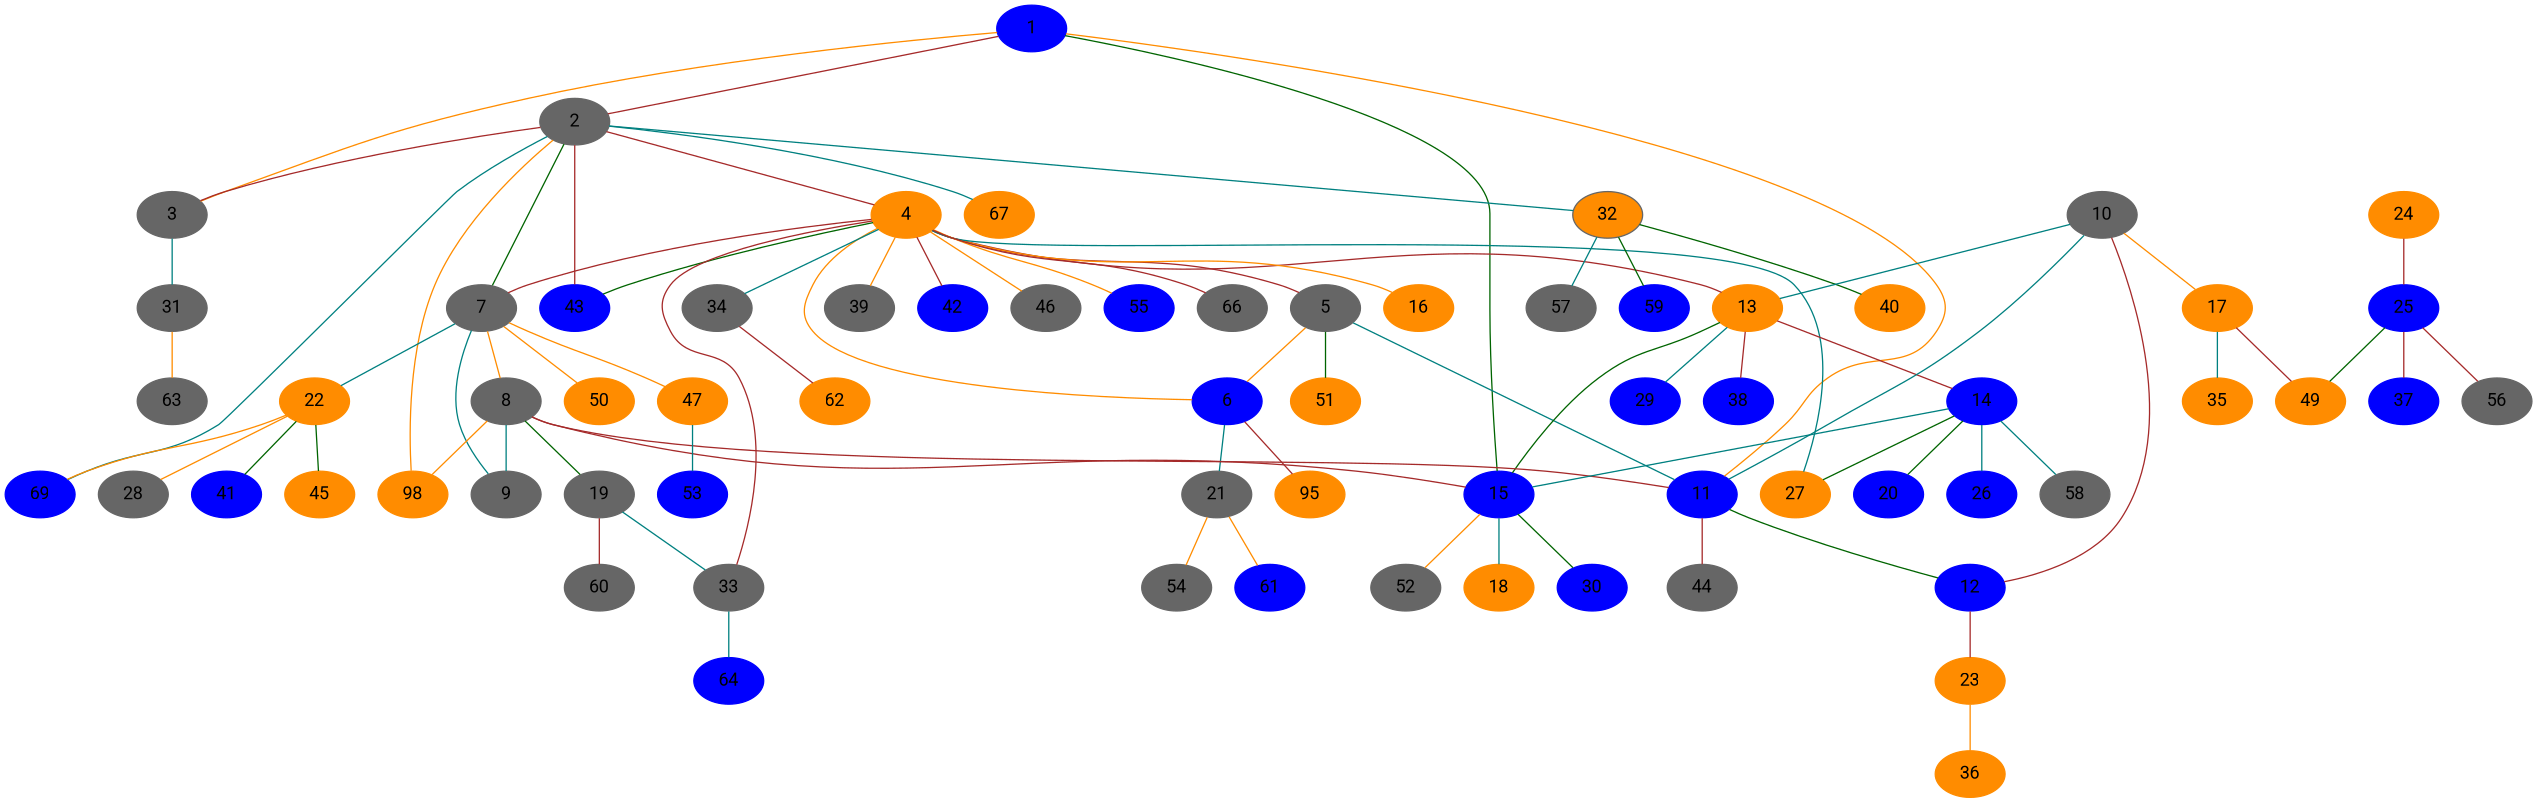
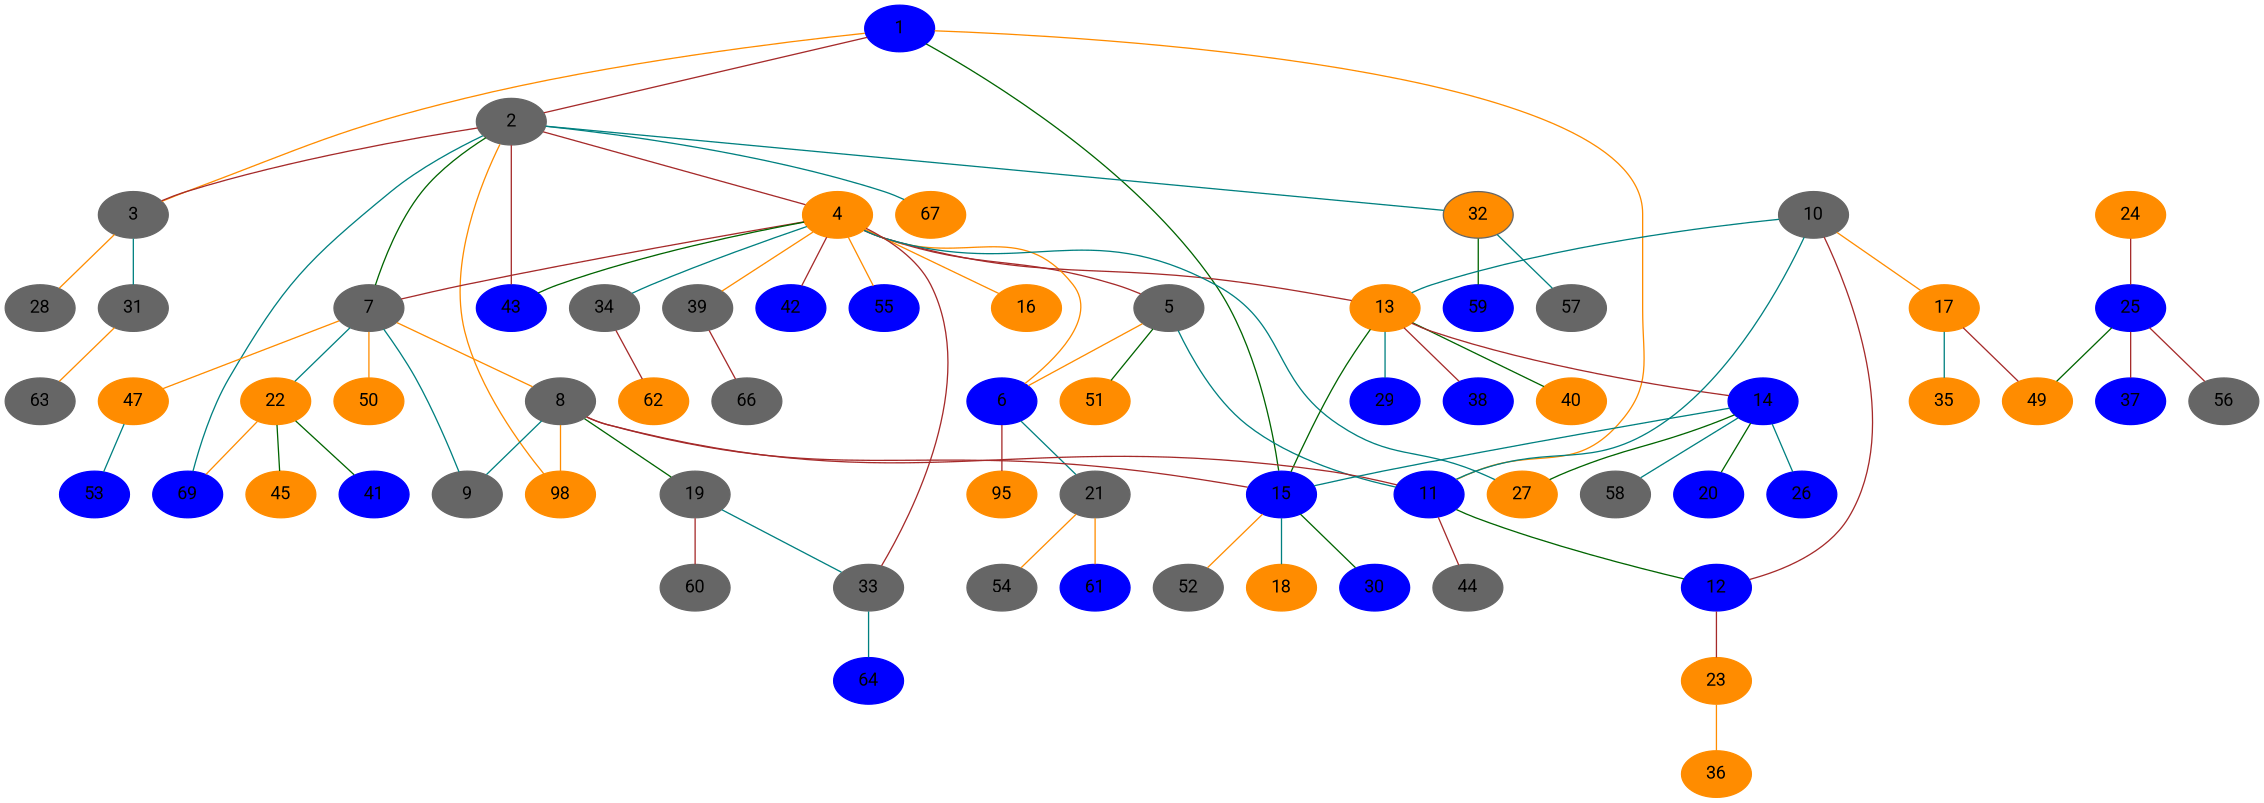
edge "32" -- "40": now "13" -- "40"
edge "4" -- "66": now "39" -- "66"
node "46": removed
edge "22" -- "28": now "3" -- "28"
